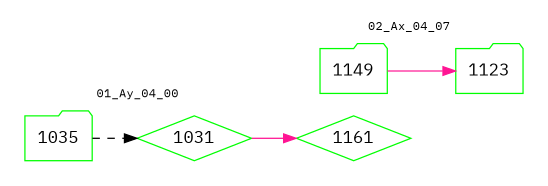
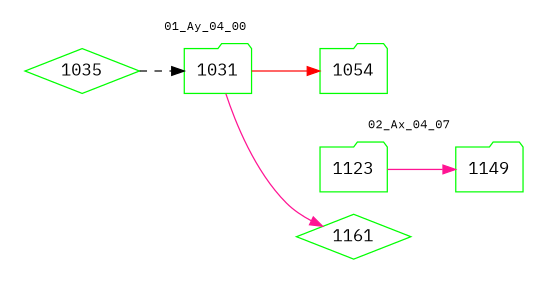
node "1054": added
edge "1149" -> "1123": reversed
node "1035": shape folder -> diamond
node "1031": shape diamond -> folder
